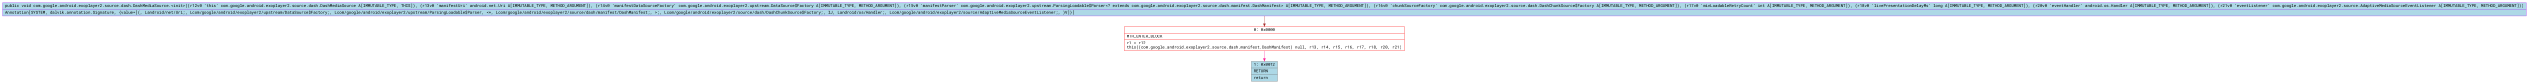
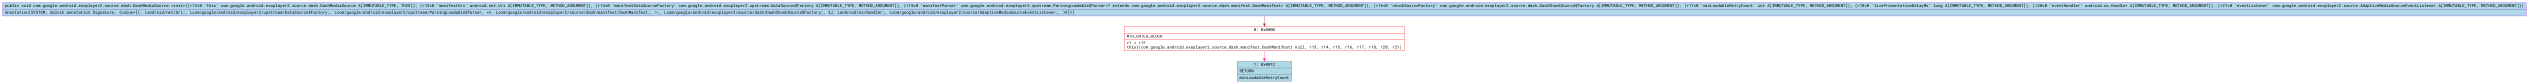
node "1: 0x0012": text "return" -> "minLoadableRetryCount"
